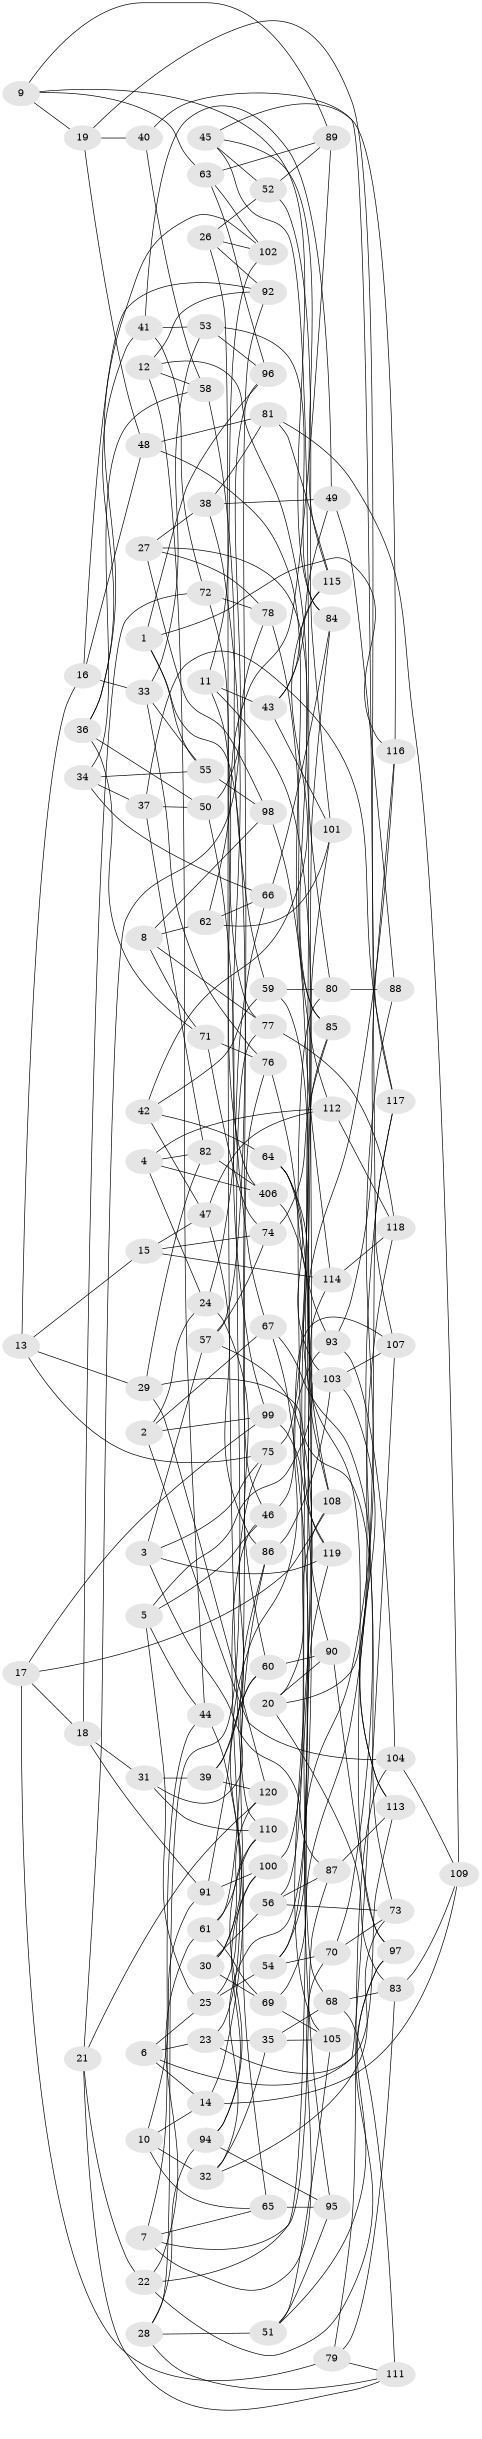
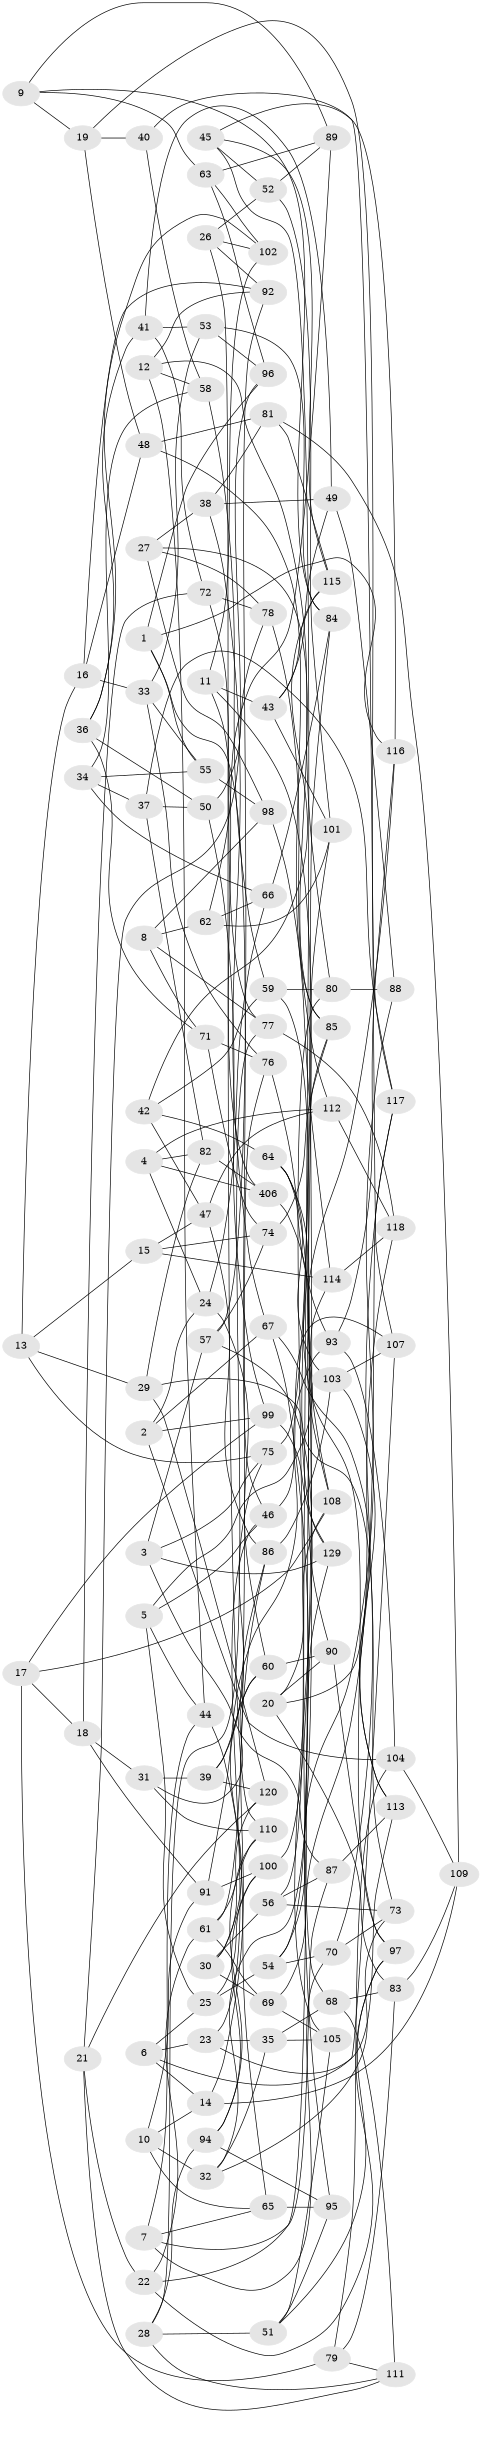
node "119": label "119" -> "129"
